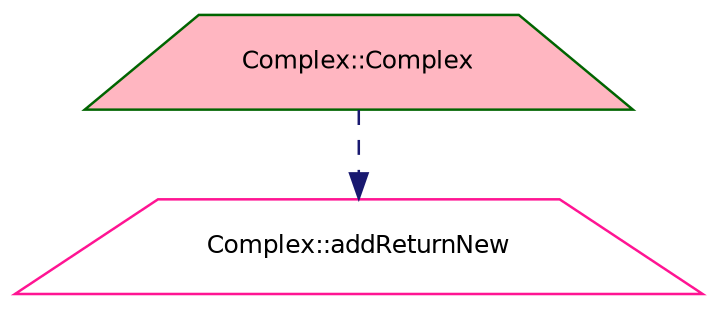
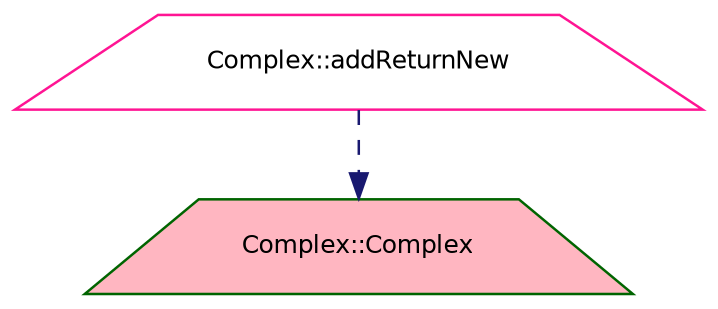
edge "Complex::Complex" -> "Complex::addReturnNew": reversed
